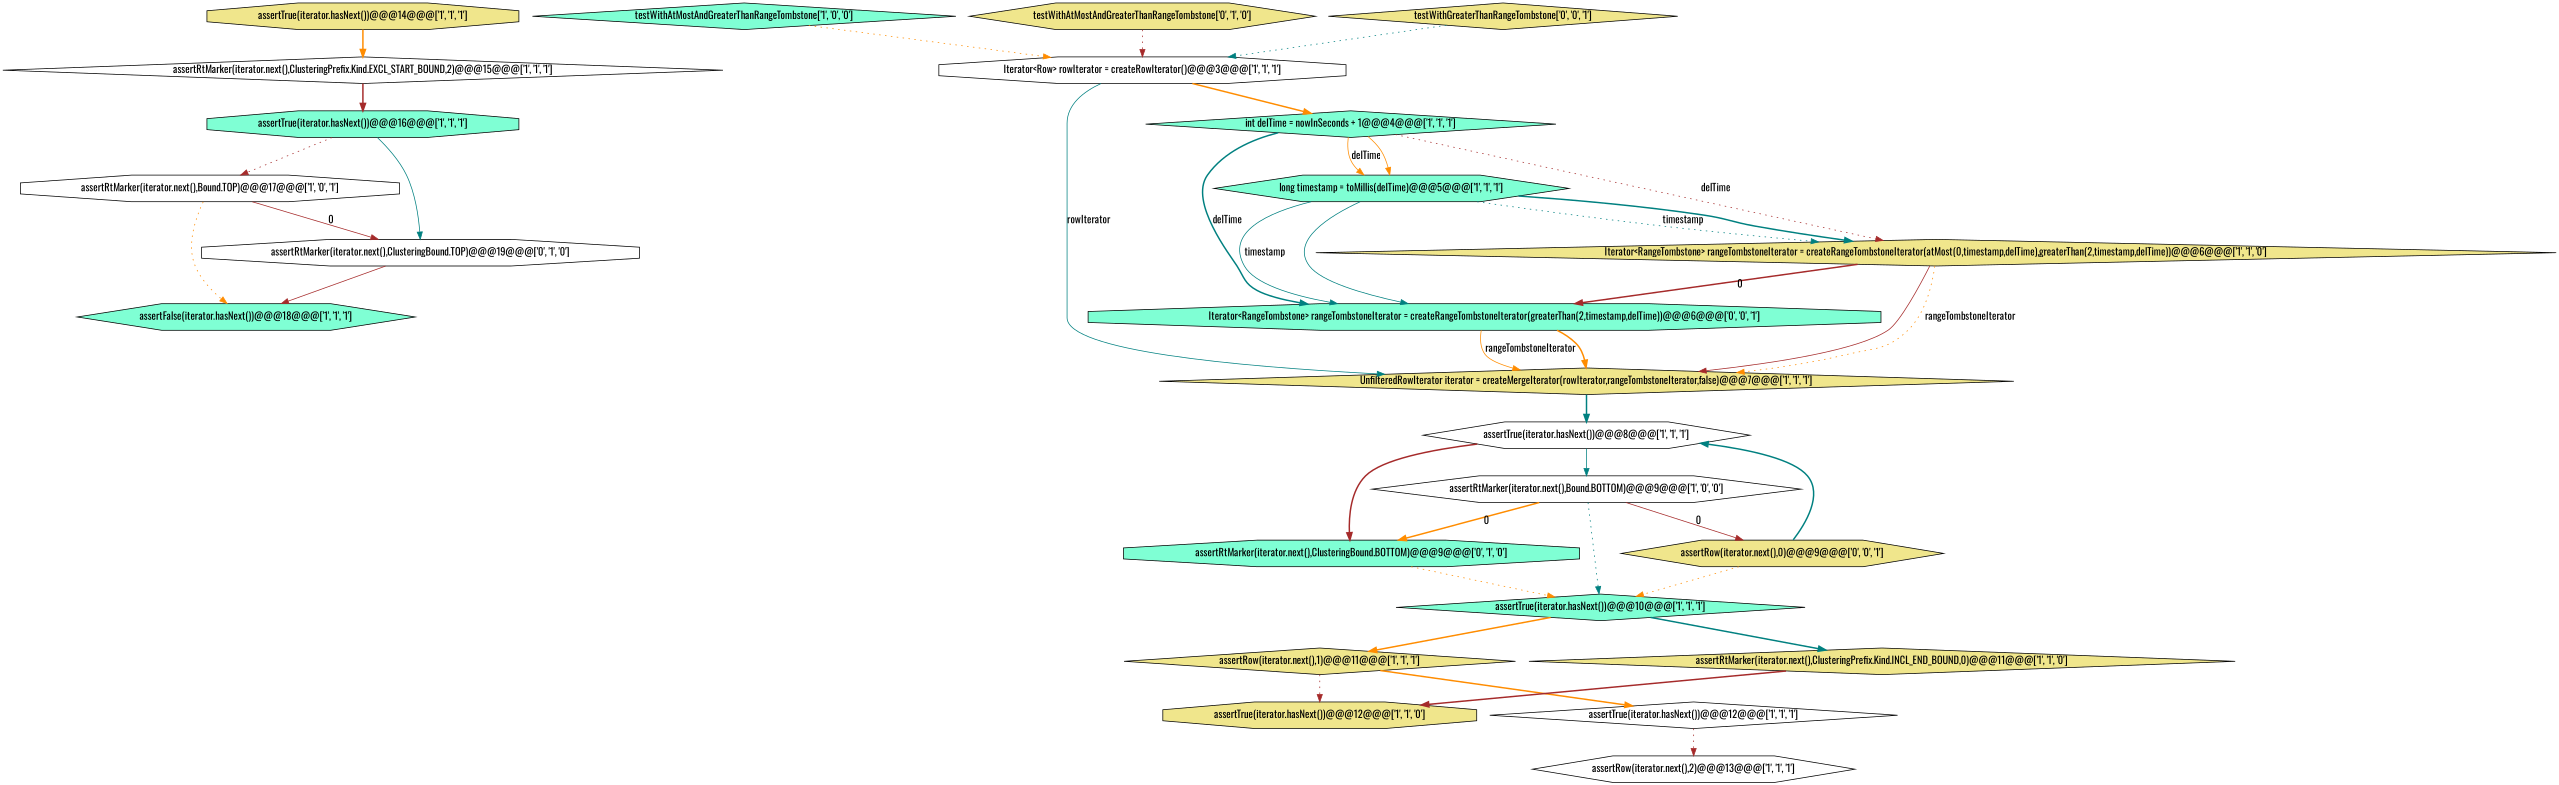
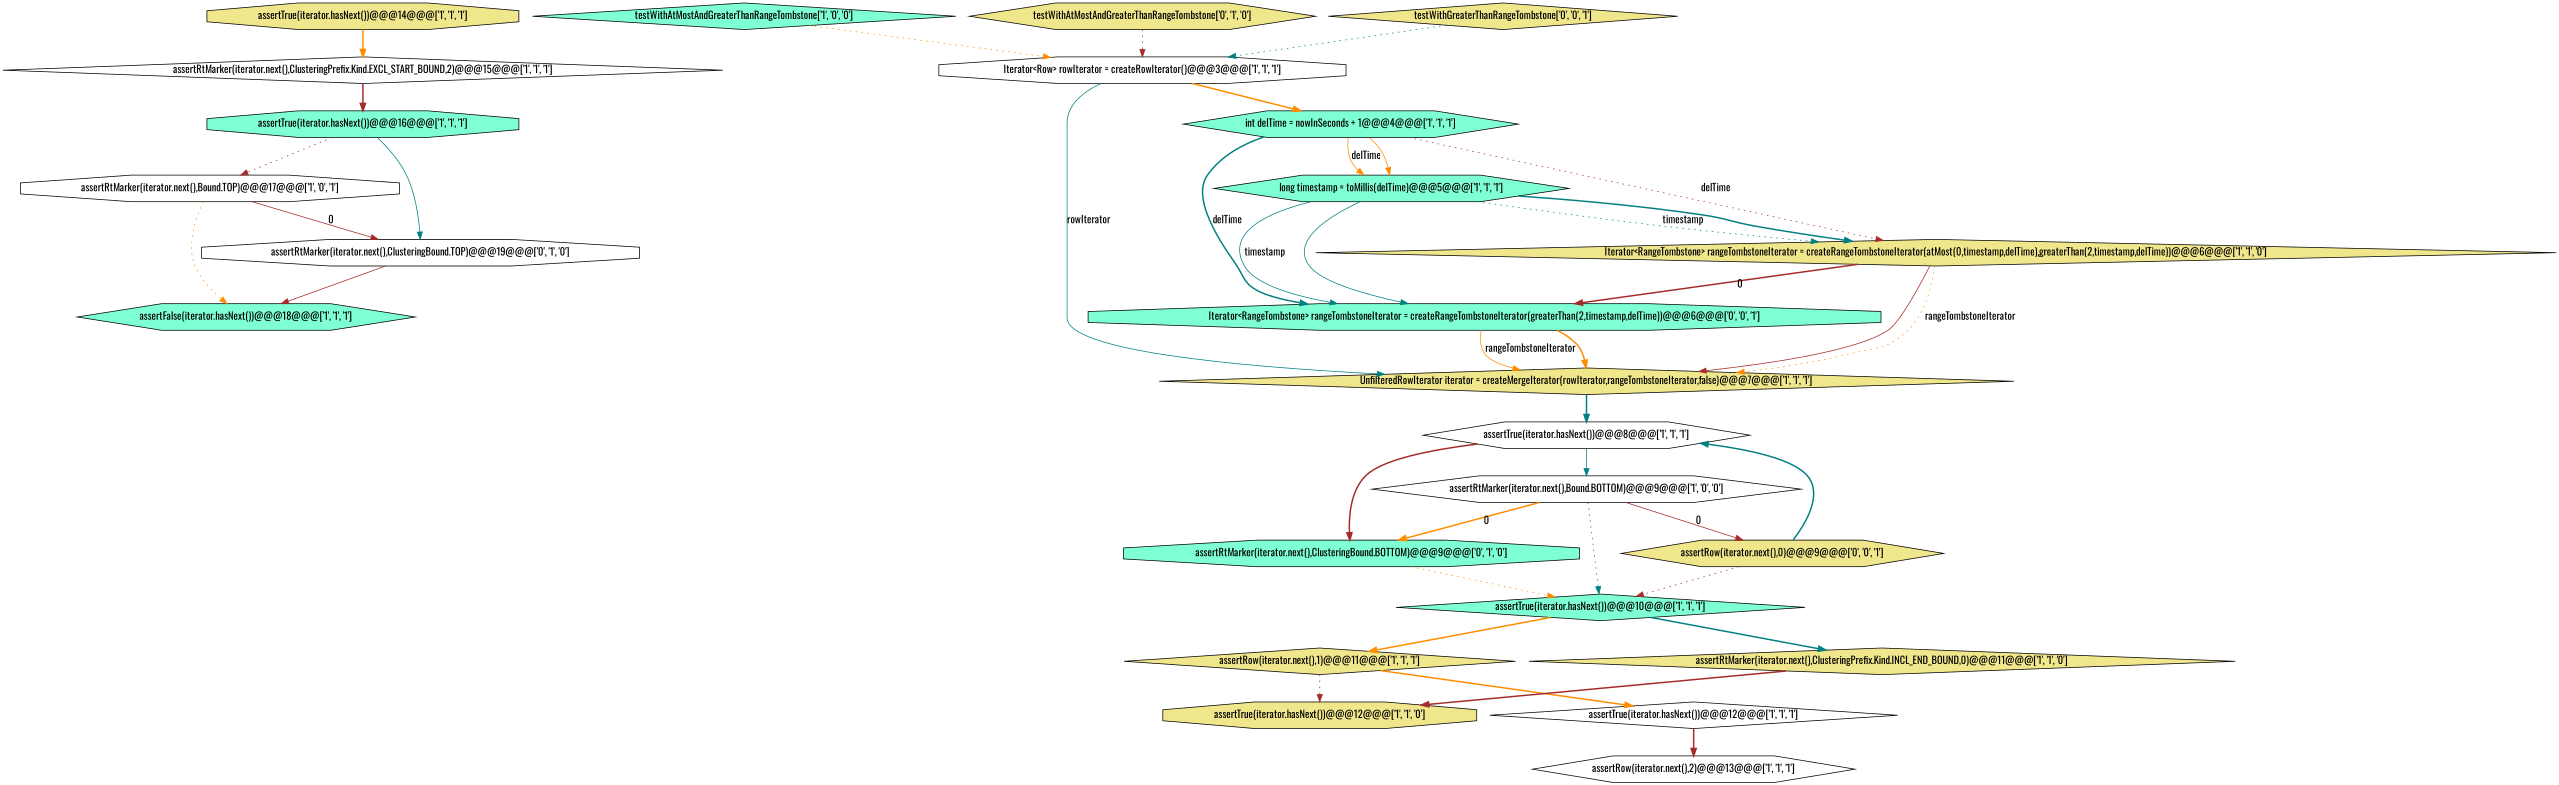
node "int delTime = nowInSeconds + 1@@@4@@@['1', '1', '1']": shape diamond -> hexagon
edge "assertRow(iterator.next(),0)@@@9@@@['0', '0', '1']" -> "assertTrue(iterator.hasNext())@@@10@@@['1', '1', '1']": color darkorange -> brown
edge "assertTrue(iterator.hasNext())@@@12@@@['1', '1', '1']" -> "assertRow(iterator.next(),2)@@@13@@@['1', '1', '1']": style dotted -> bold
